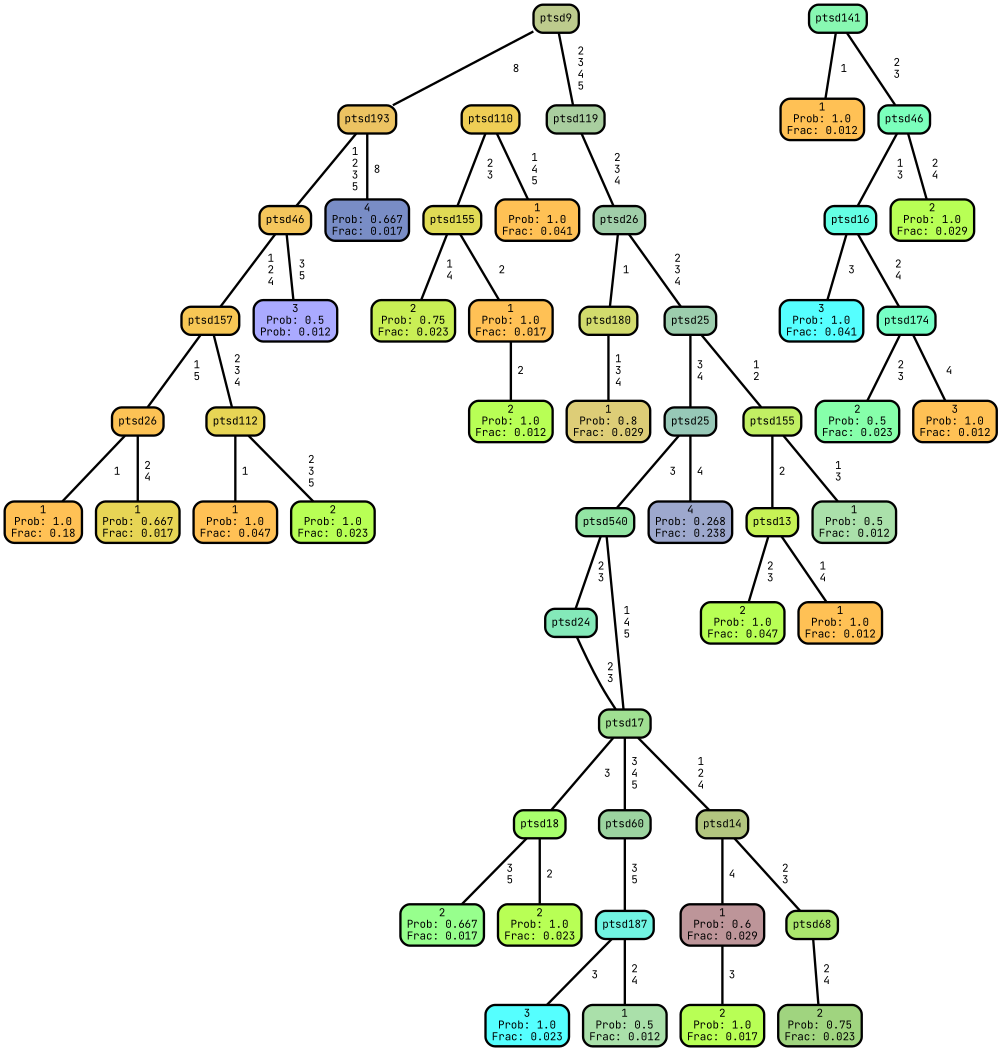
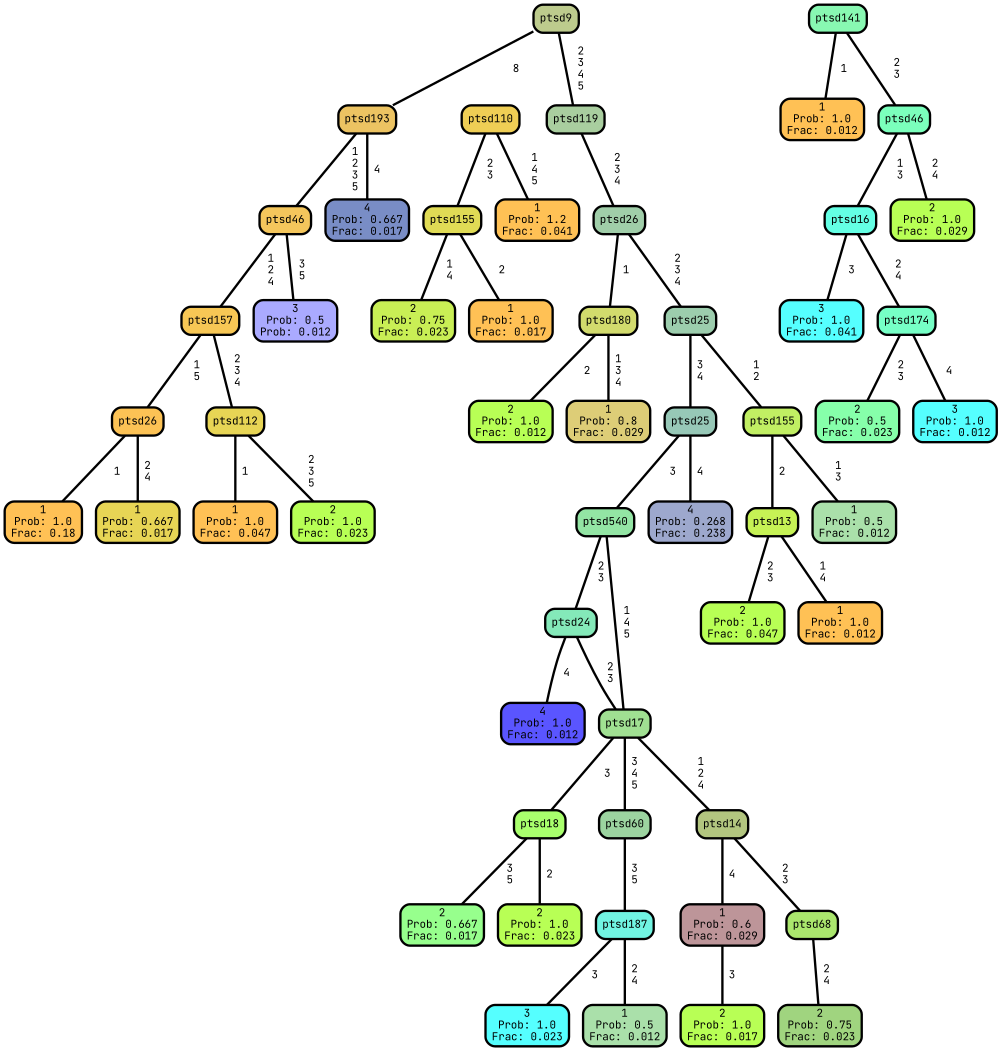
edge "ptsd193" -- "4 Prob: 0.667 Frac: 0.017": label " 8" -> " 4"
node "1 Prob: 1.0 Frac: 0.041": label "1 Prob: 1.0 Frac: 0.041" -> "1 Prob: 1.2 Frac: 0.041"
edge "1 Prob: 1.0 Frac: 0.017" -- "2 Prob: 1.0 Frac: 0.012": now "ptsd180" -- "2 Prob: 1.0 Frac: 0.012"
node "3 Prob: 1.0 Frac: 0.012": fillcolor #ffc155 -> #55ffff
node "4 Prob: 1.0 Frac: 0.012": added
